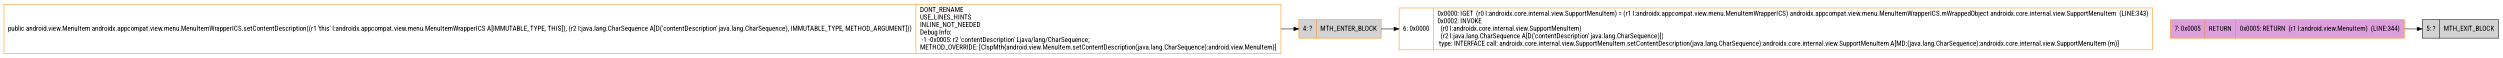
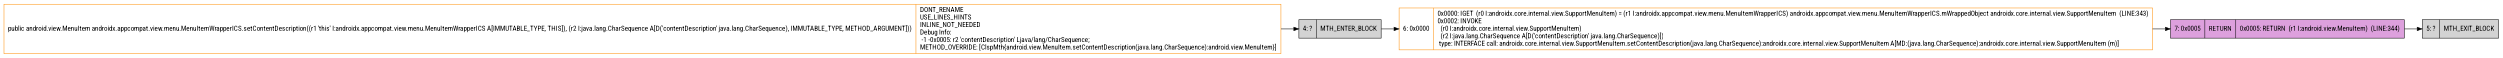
node "4: ?": color darkorange -> black
edge "6: 0x0000" -> "7: 0x0005": added
node "7: 0x0005": color darkorange -> black
